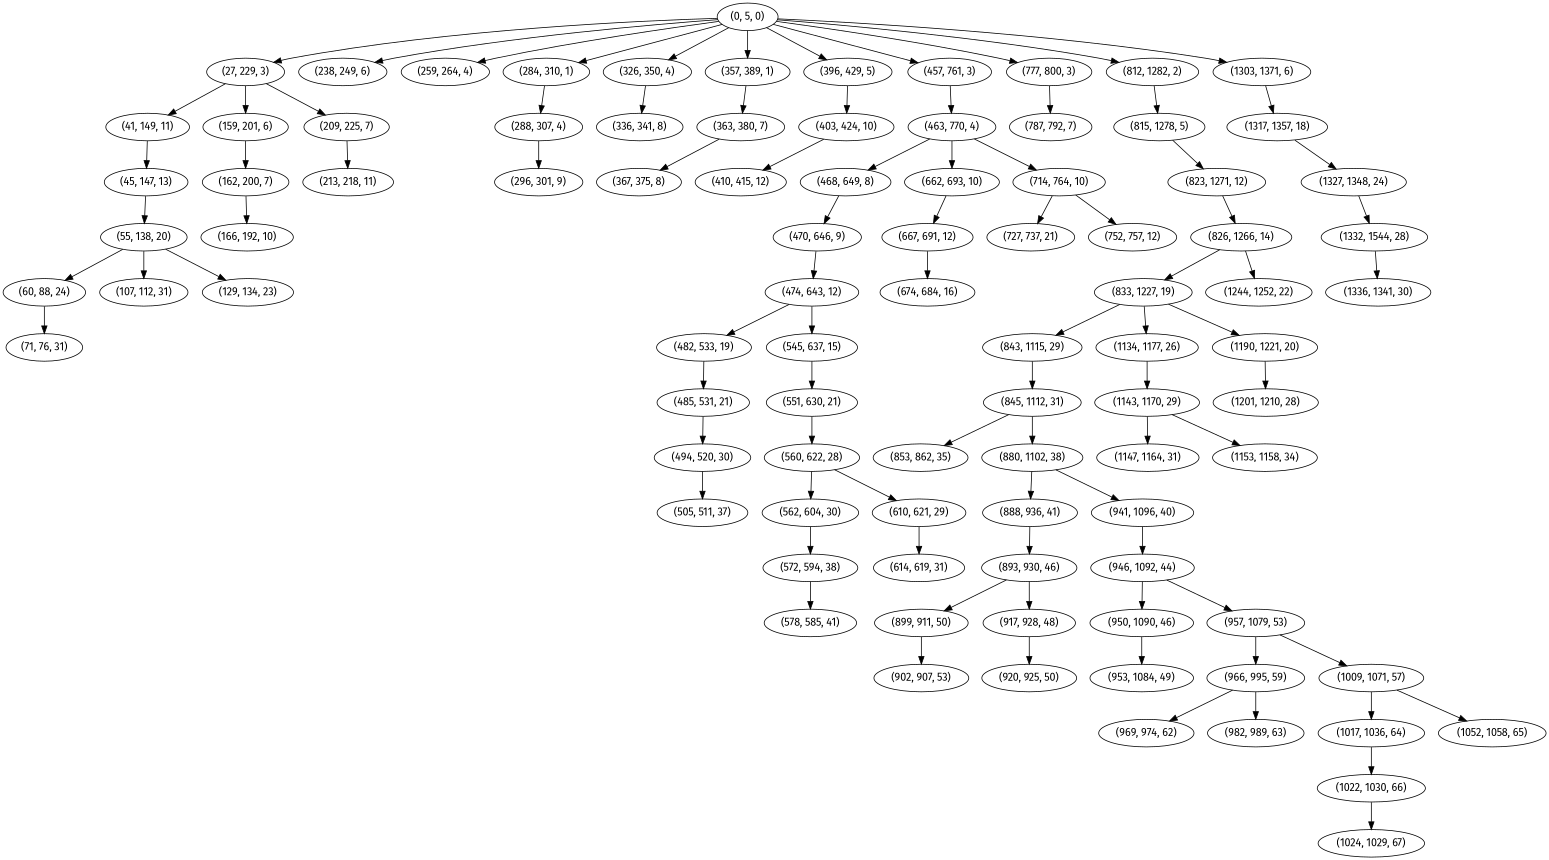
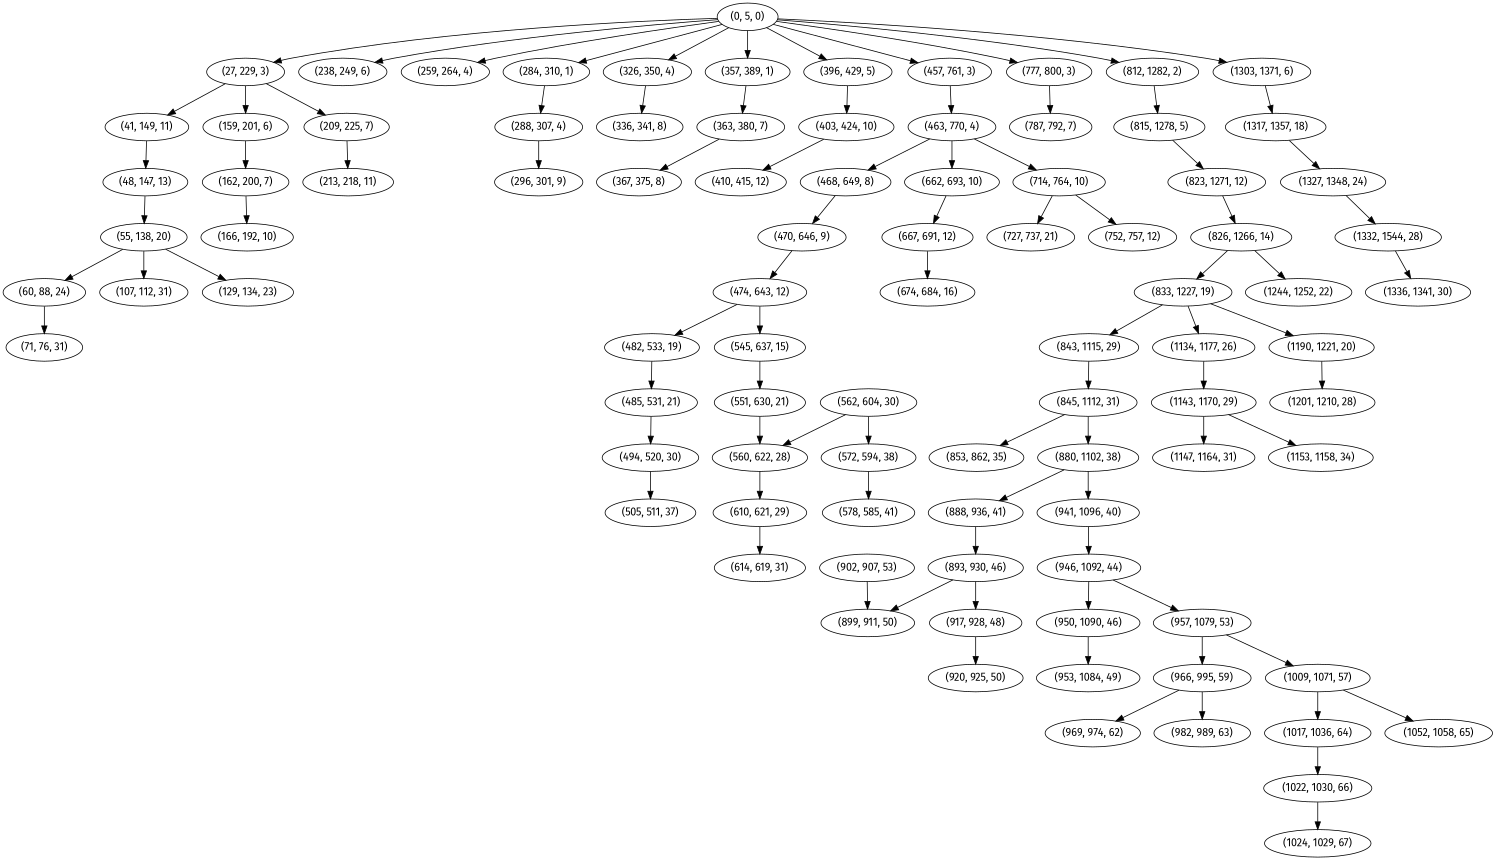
node "(45, 147, 13)": label "(45, 147, 13)" -> "(48, 147, 13)"
edge "(560, 622, 28)" -> "(562, 604, 30)": reversed
edge "(899, 911, 50)" -> "(902, 907, 53)": reversed
